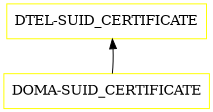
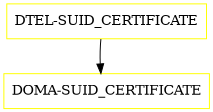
edge "DOMA-SUID_CERTIFICATE" -> "DTEL-SUID_CERTIFICATE": reversed
